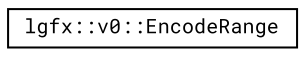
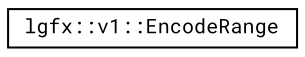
node "lgfx::v0::EncodeRange": label "lgfx::v0::EncodeRange" -> "lgfx::v1::EncodeRange"
